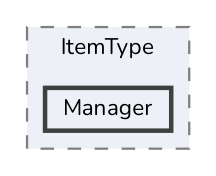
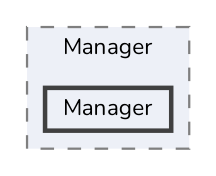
cluster "ItemType": label "ItemType" -> "Manager"
